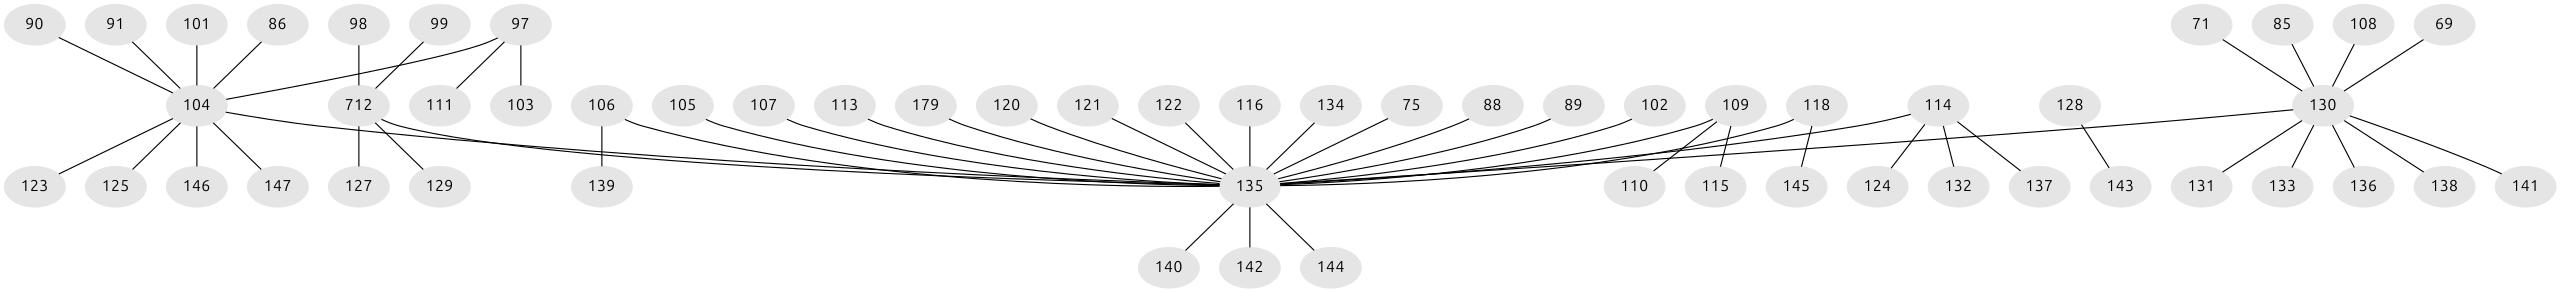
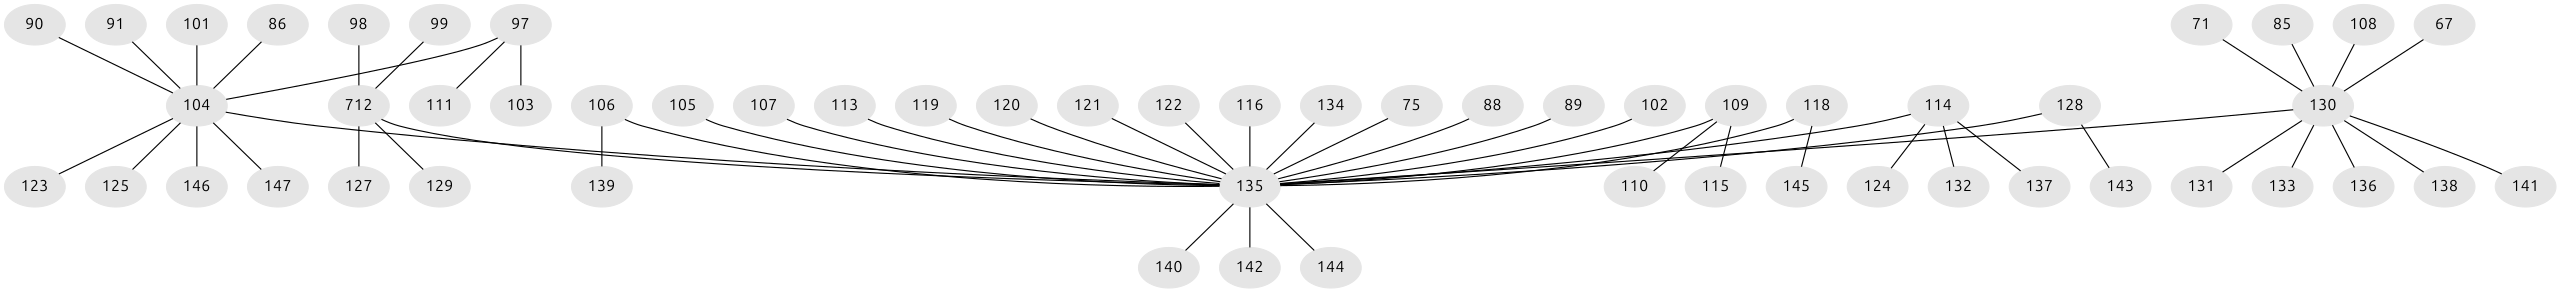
node "69": label "69" -> "67"
node "179": label "179" -> "119"
edge "128" -- "135": added
